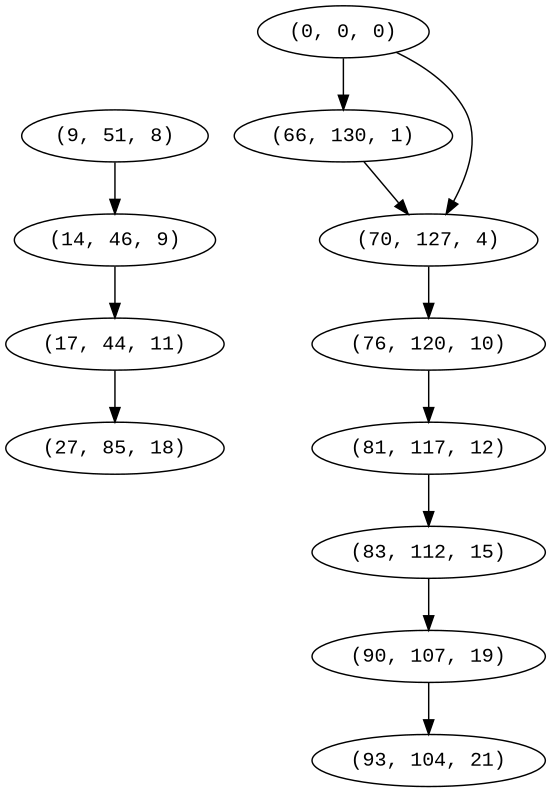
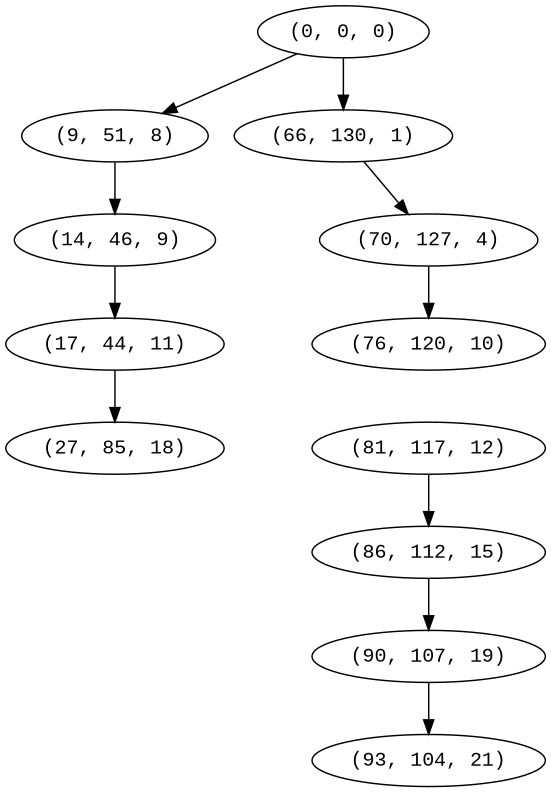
edge "(0, 0, 0)" -> "(70, 127, 4)": now "(0, 0, 0)" -> "(9, 51, 8)"
edge "(76, 120, 10)" -> "(81, 117, 12)": removed
node "(83, 112, 15)": label "(83, 112, 15)" -> "(86, 112, 15)"
